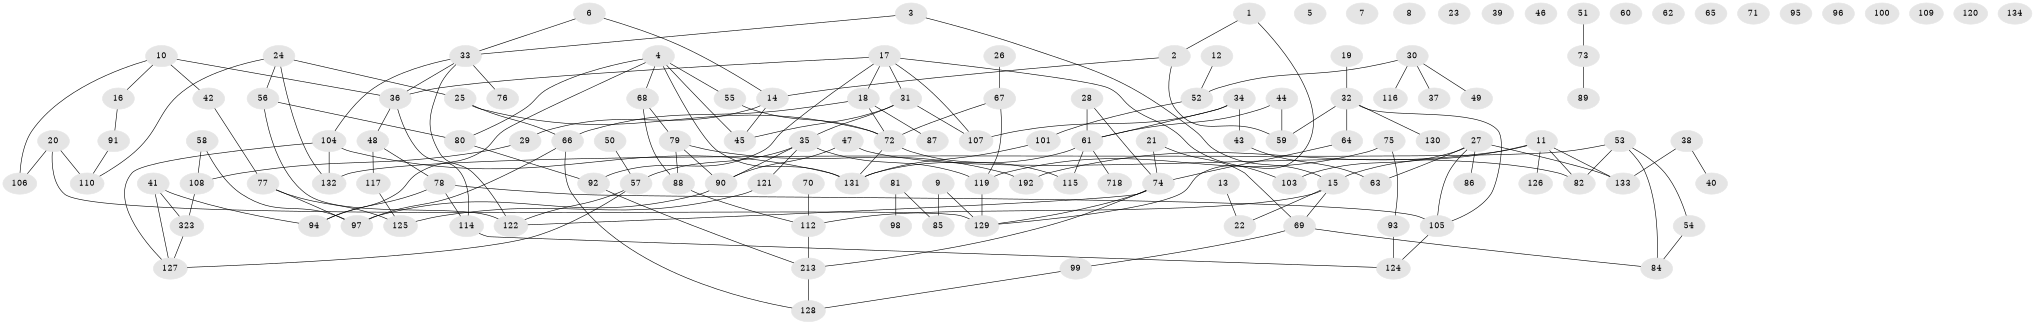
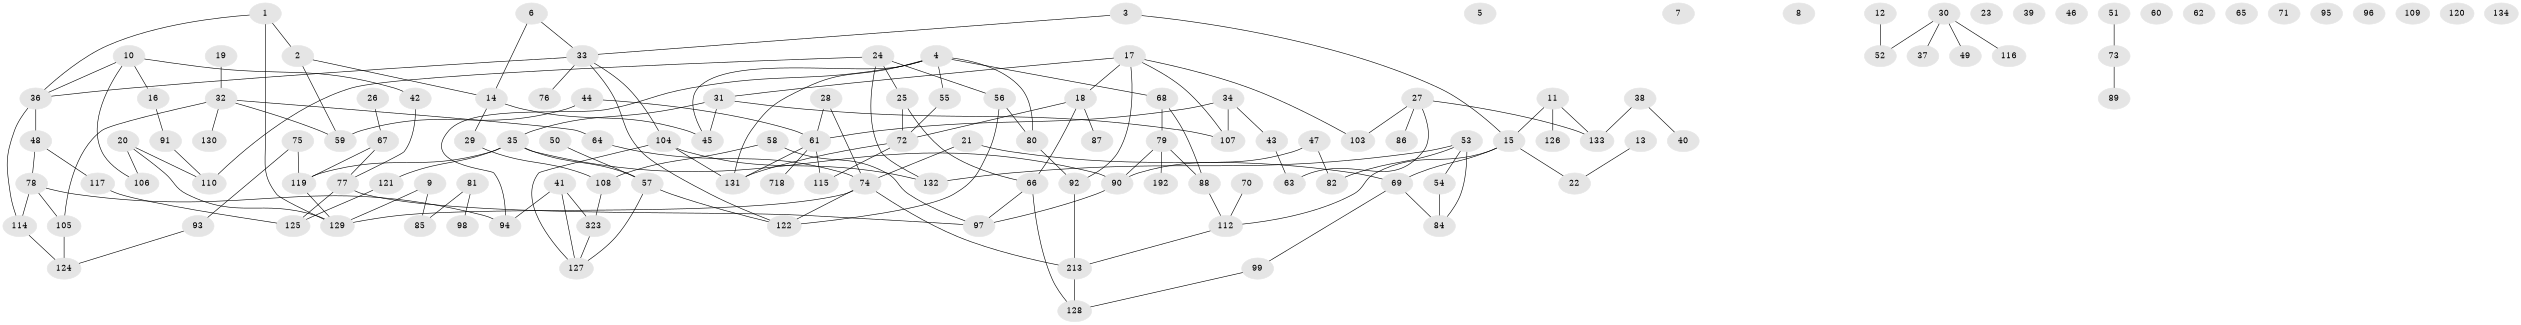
node "100": removed
edge "17" -- "36": now "1" -- "36"
edge "67" -- "72": now "67" -- "77"
node "101": removed
edge "11" -- "192": removed
edge "11" -- "82": removed
edge "27" -- "105": removed
